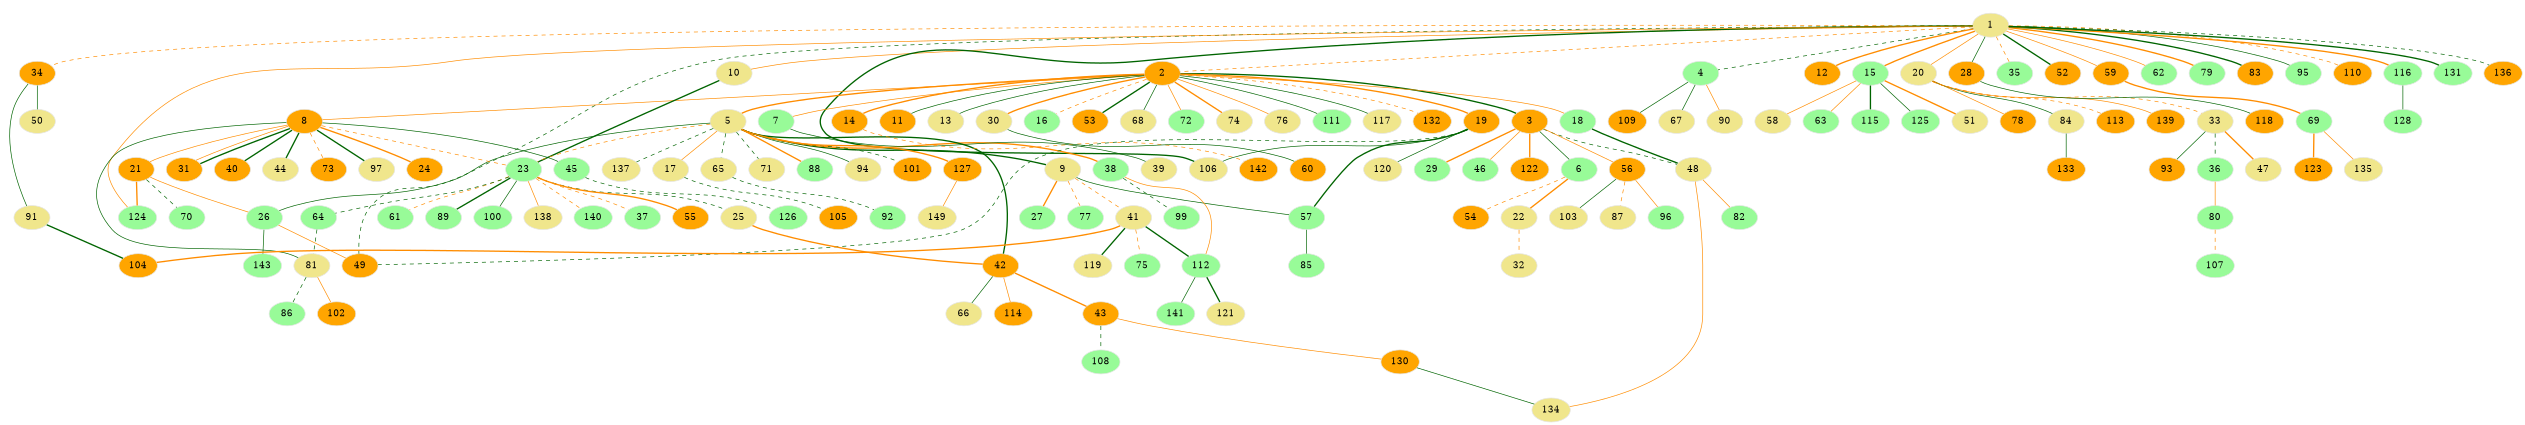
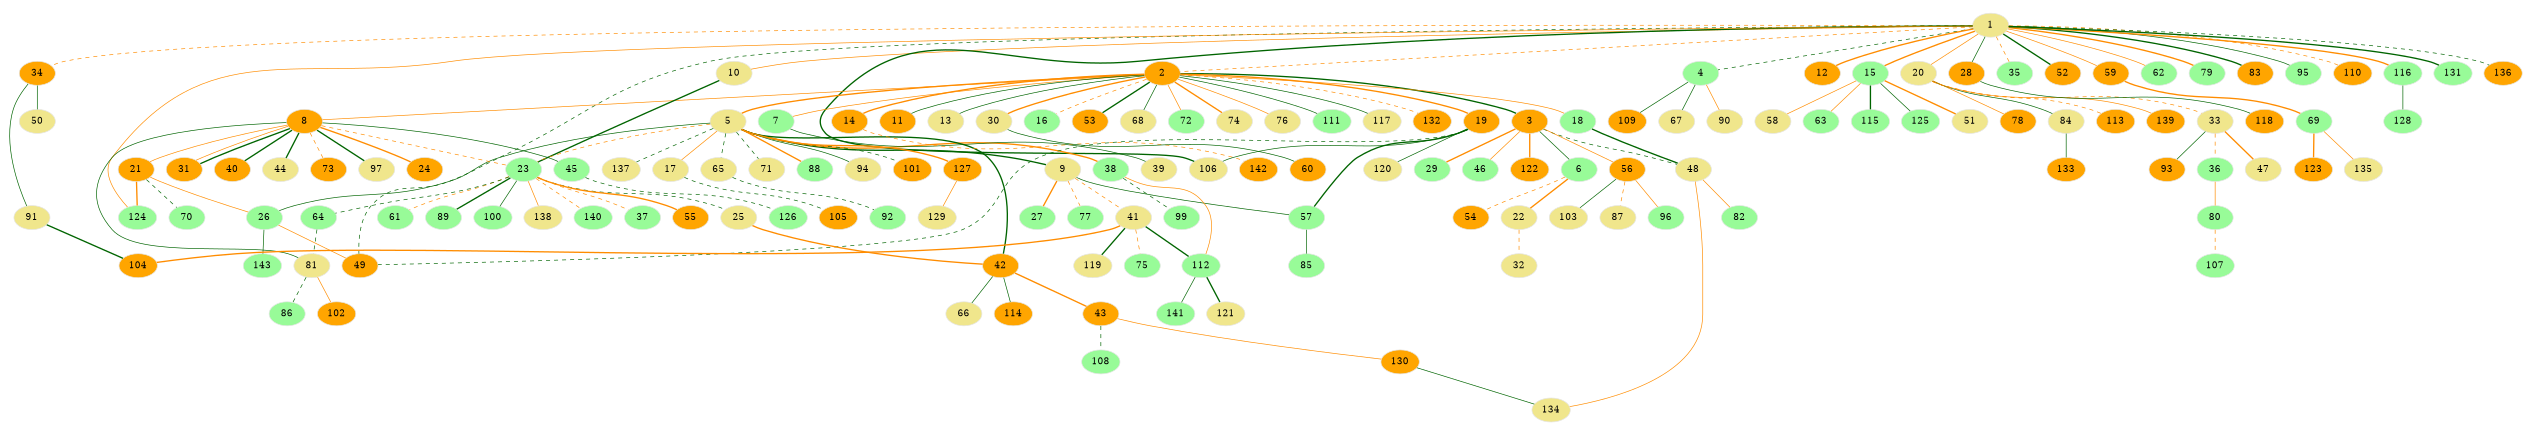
edge "33" -- "36": color darkgreen -> darkorange
node "149": label "149" -> "129"
edge "42" -- "114": color darkorange -> darkgreen
